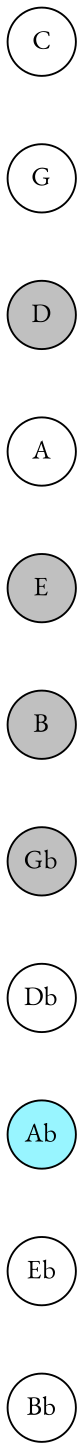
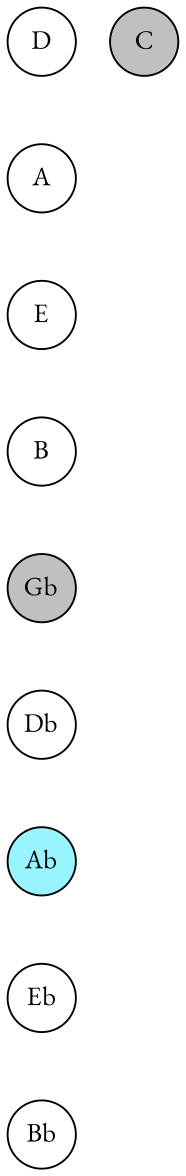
node "C": fillcolor white -> gray
node "G": removed
node "D": fillcolor gray -> white
node "E": fillcolor gray -> white
node "B": fillcolor gray -> white
